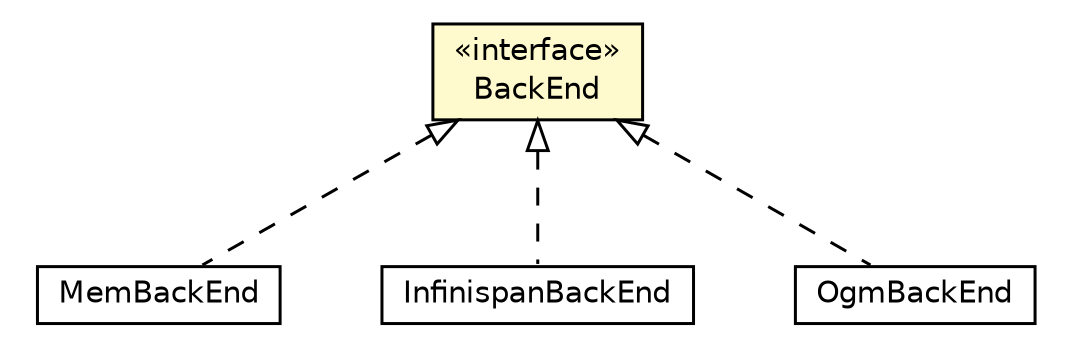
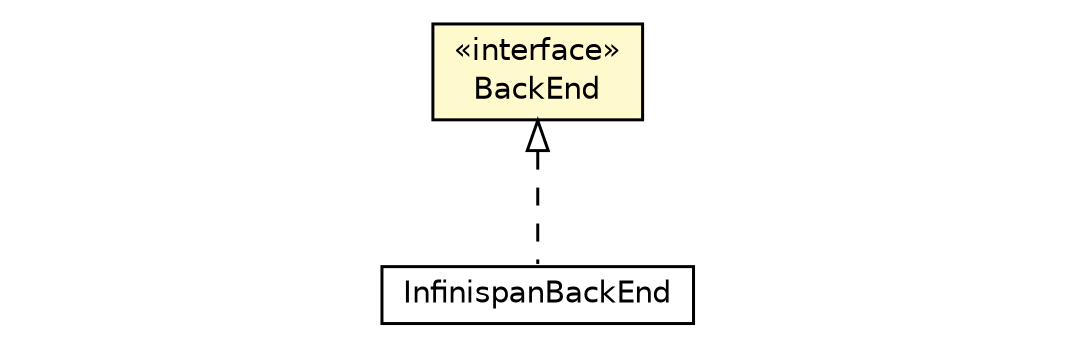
node "MemBackEnd": removed
node "OgmBackEnd": removed
